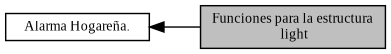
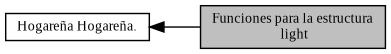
node "Alarma Hogareña.": label "Alarma Hogareña." -> "Hogareña Hogareña."
